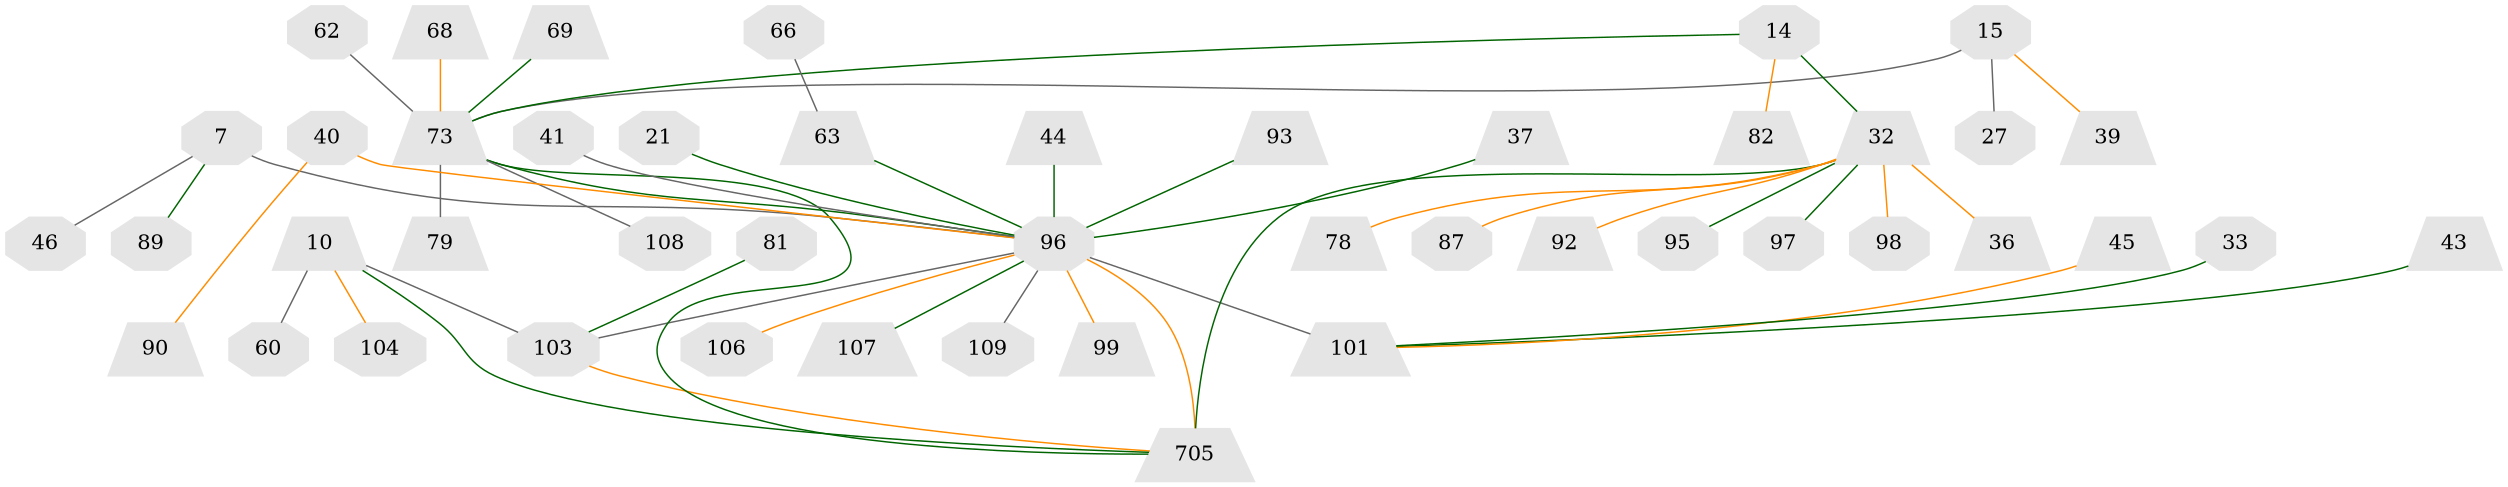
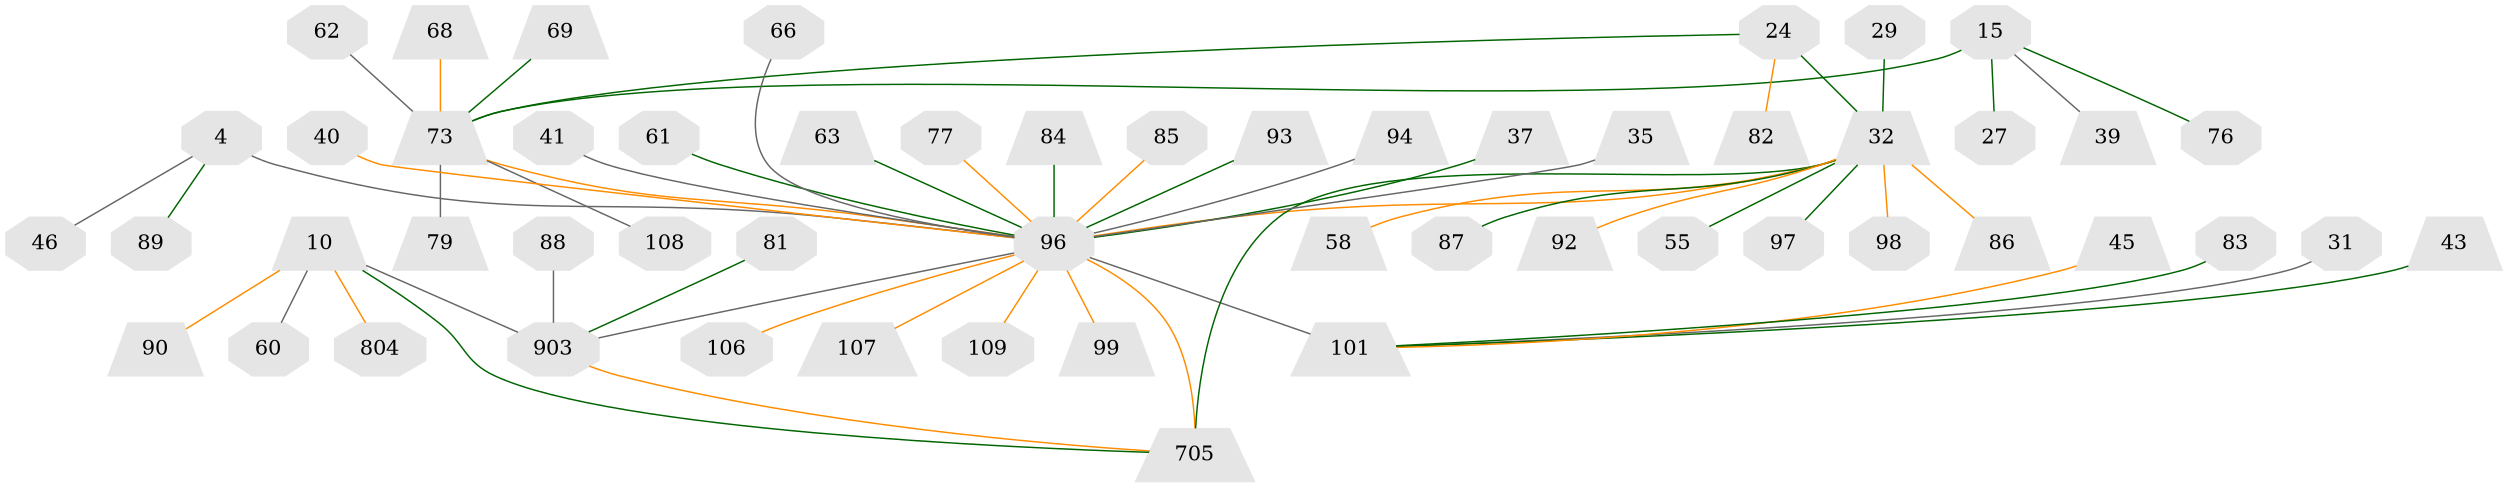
node "14": label "14" -> "24"
node "29": added
edge "15" -- "39": color darkorange -> gray40
edge "15" -- "27": color gray40 -> darkgreen
edge "15" -- "73": color gray40 -> darkgreen
edge "66" -- "63": now "66" -- "96"
node "7": label "7" -> "4"
node "21": label "21" -> "61"
node "77": added
node "44": label "44" -> "84"
node "85": added
node "94": added
node "35": added
node "76": added
edge "32" -- "87": color darkorange -> darkgreen
edge "73" -- "96": color darkgreen -> darkorange
edge "32" -- "96": added
edge "40" -- "90": now "10" -- "90"
node "88": added
node "78": label "78" -> "58"
node "95": label "95" -> "55"
node "36": label "36" -> "86"
node "33": label "33" -> "83"
node "31": added
edge "96" -- "107": color darkgreen -> darkorange
edge "96" -- "109": color gray40 -> darkorange
edge "73" -- "705": removed
node "104": label "104" -> "804"
node "103": label "103" -> "903"
